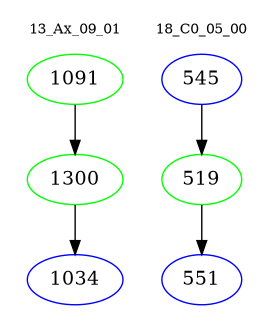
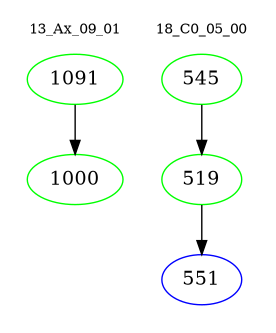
node "545": color blue -> green
node "1300": label "1300" -> "1000"
node "1034": removed
